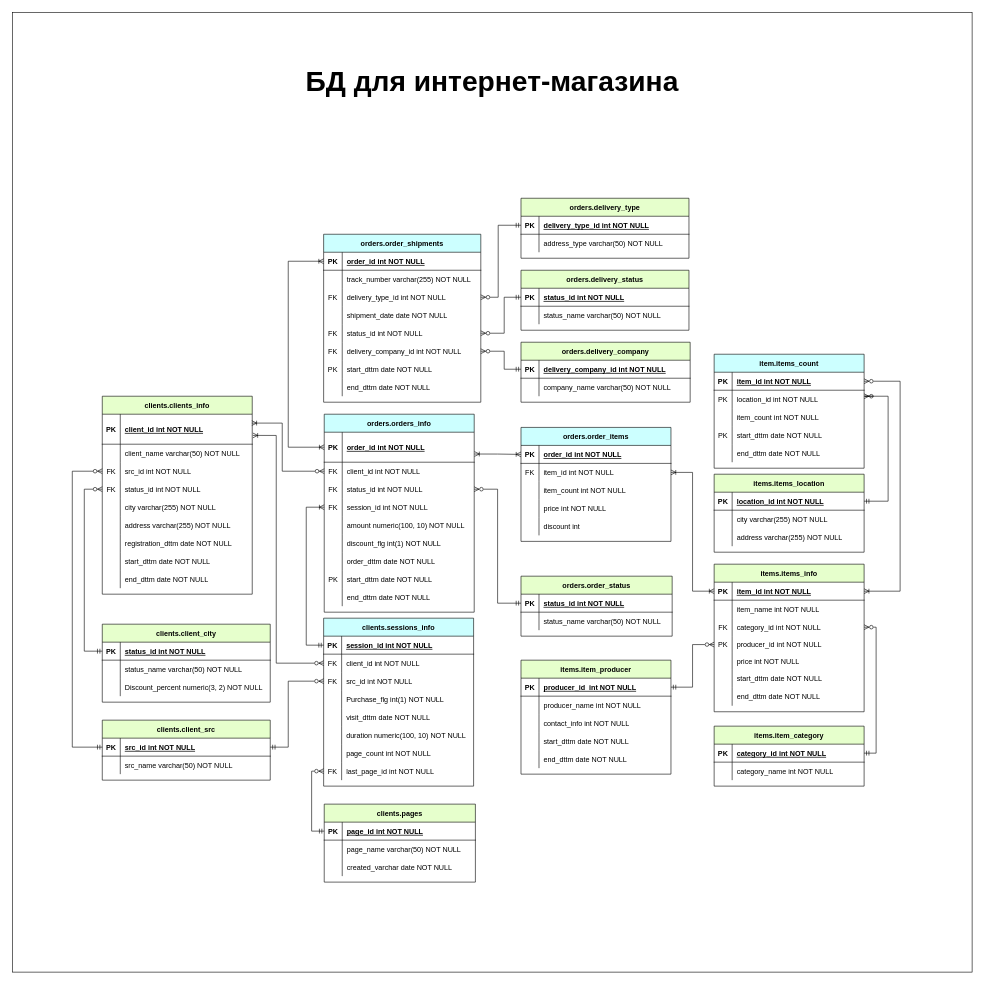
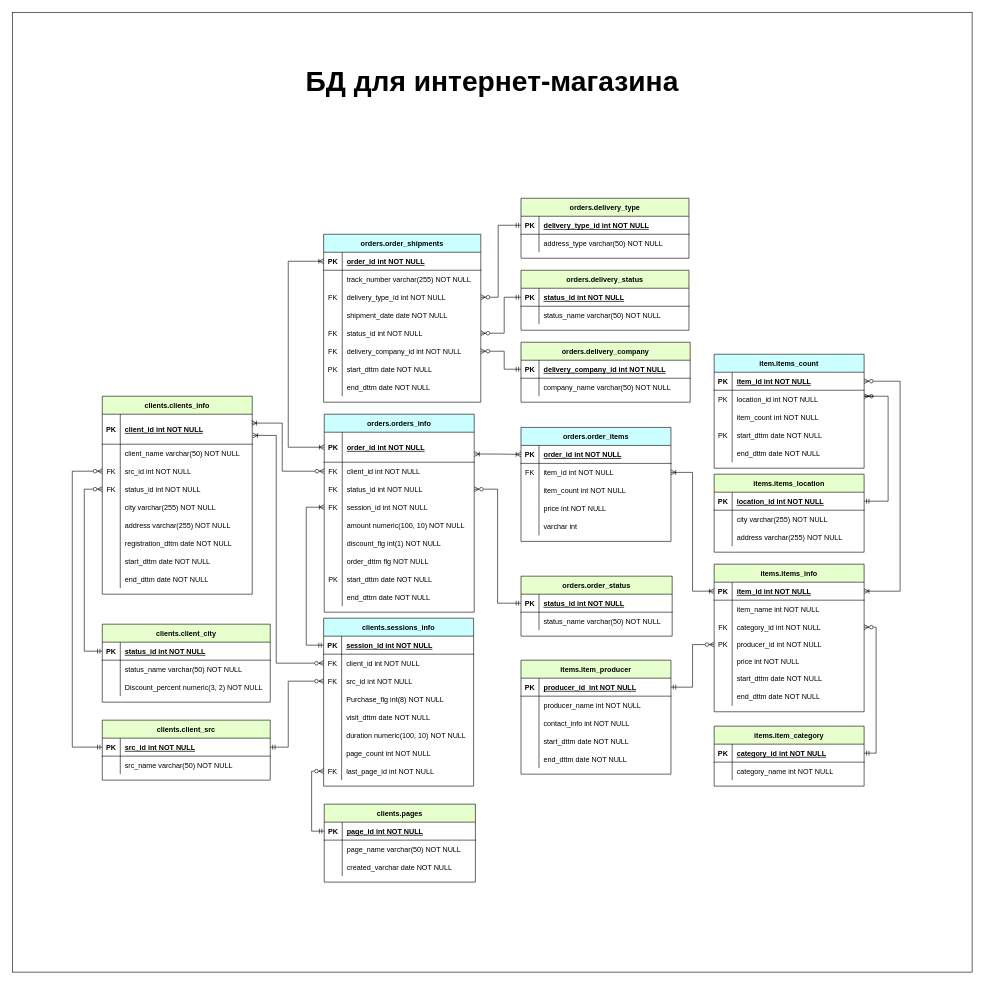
node "discount int": label "discount int" -> "varchar int"
node "order_dttm date NOT NULL": label "order_dttm date NOT NULL" -> "order_dttm flg NOT NULL"
node "Purchase_flg int(1) NOT NULL": label "Purchase_flg int(1) NOT NULL" -> "Purchase_flg int(8) NOT NULL"
